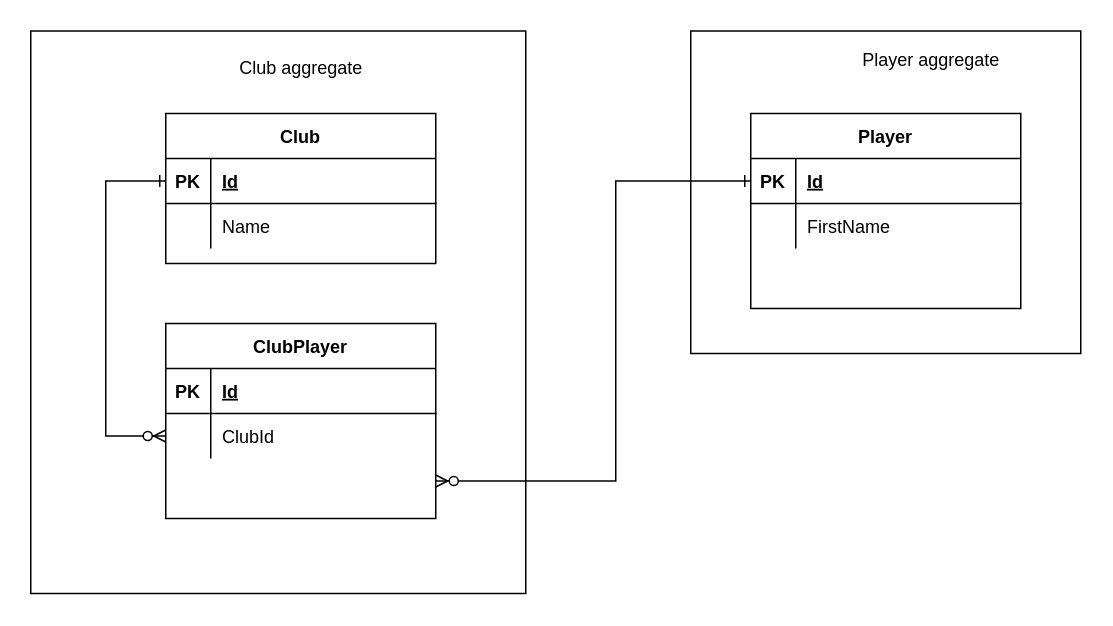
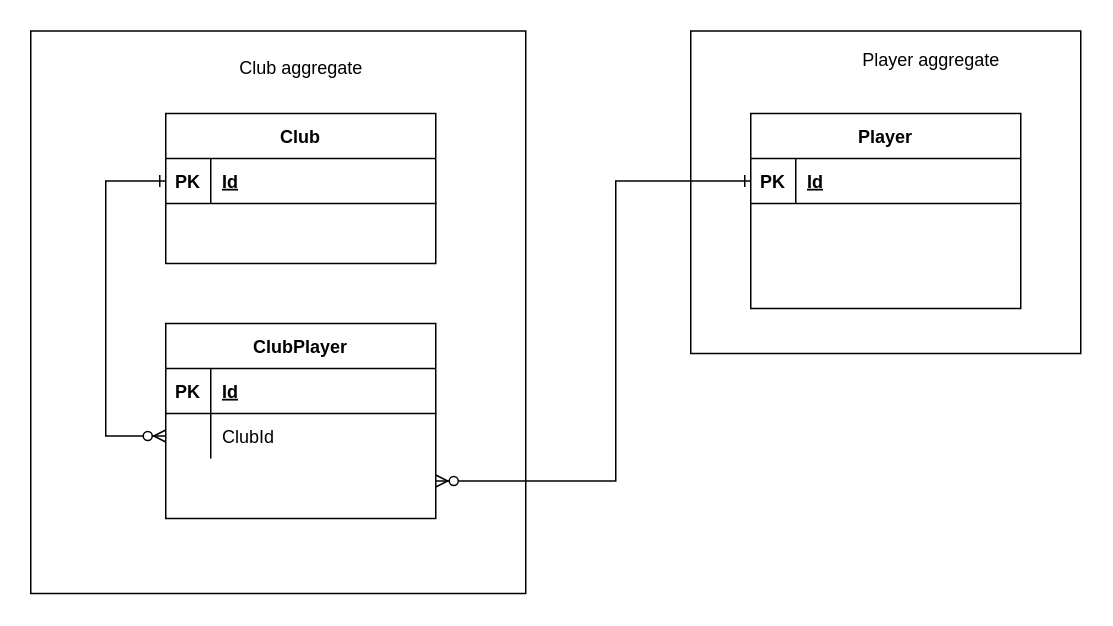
node "Name": removed
node "FirstName": removed
